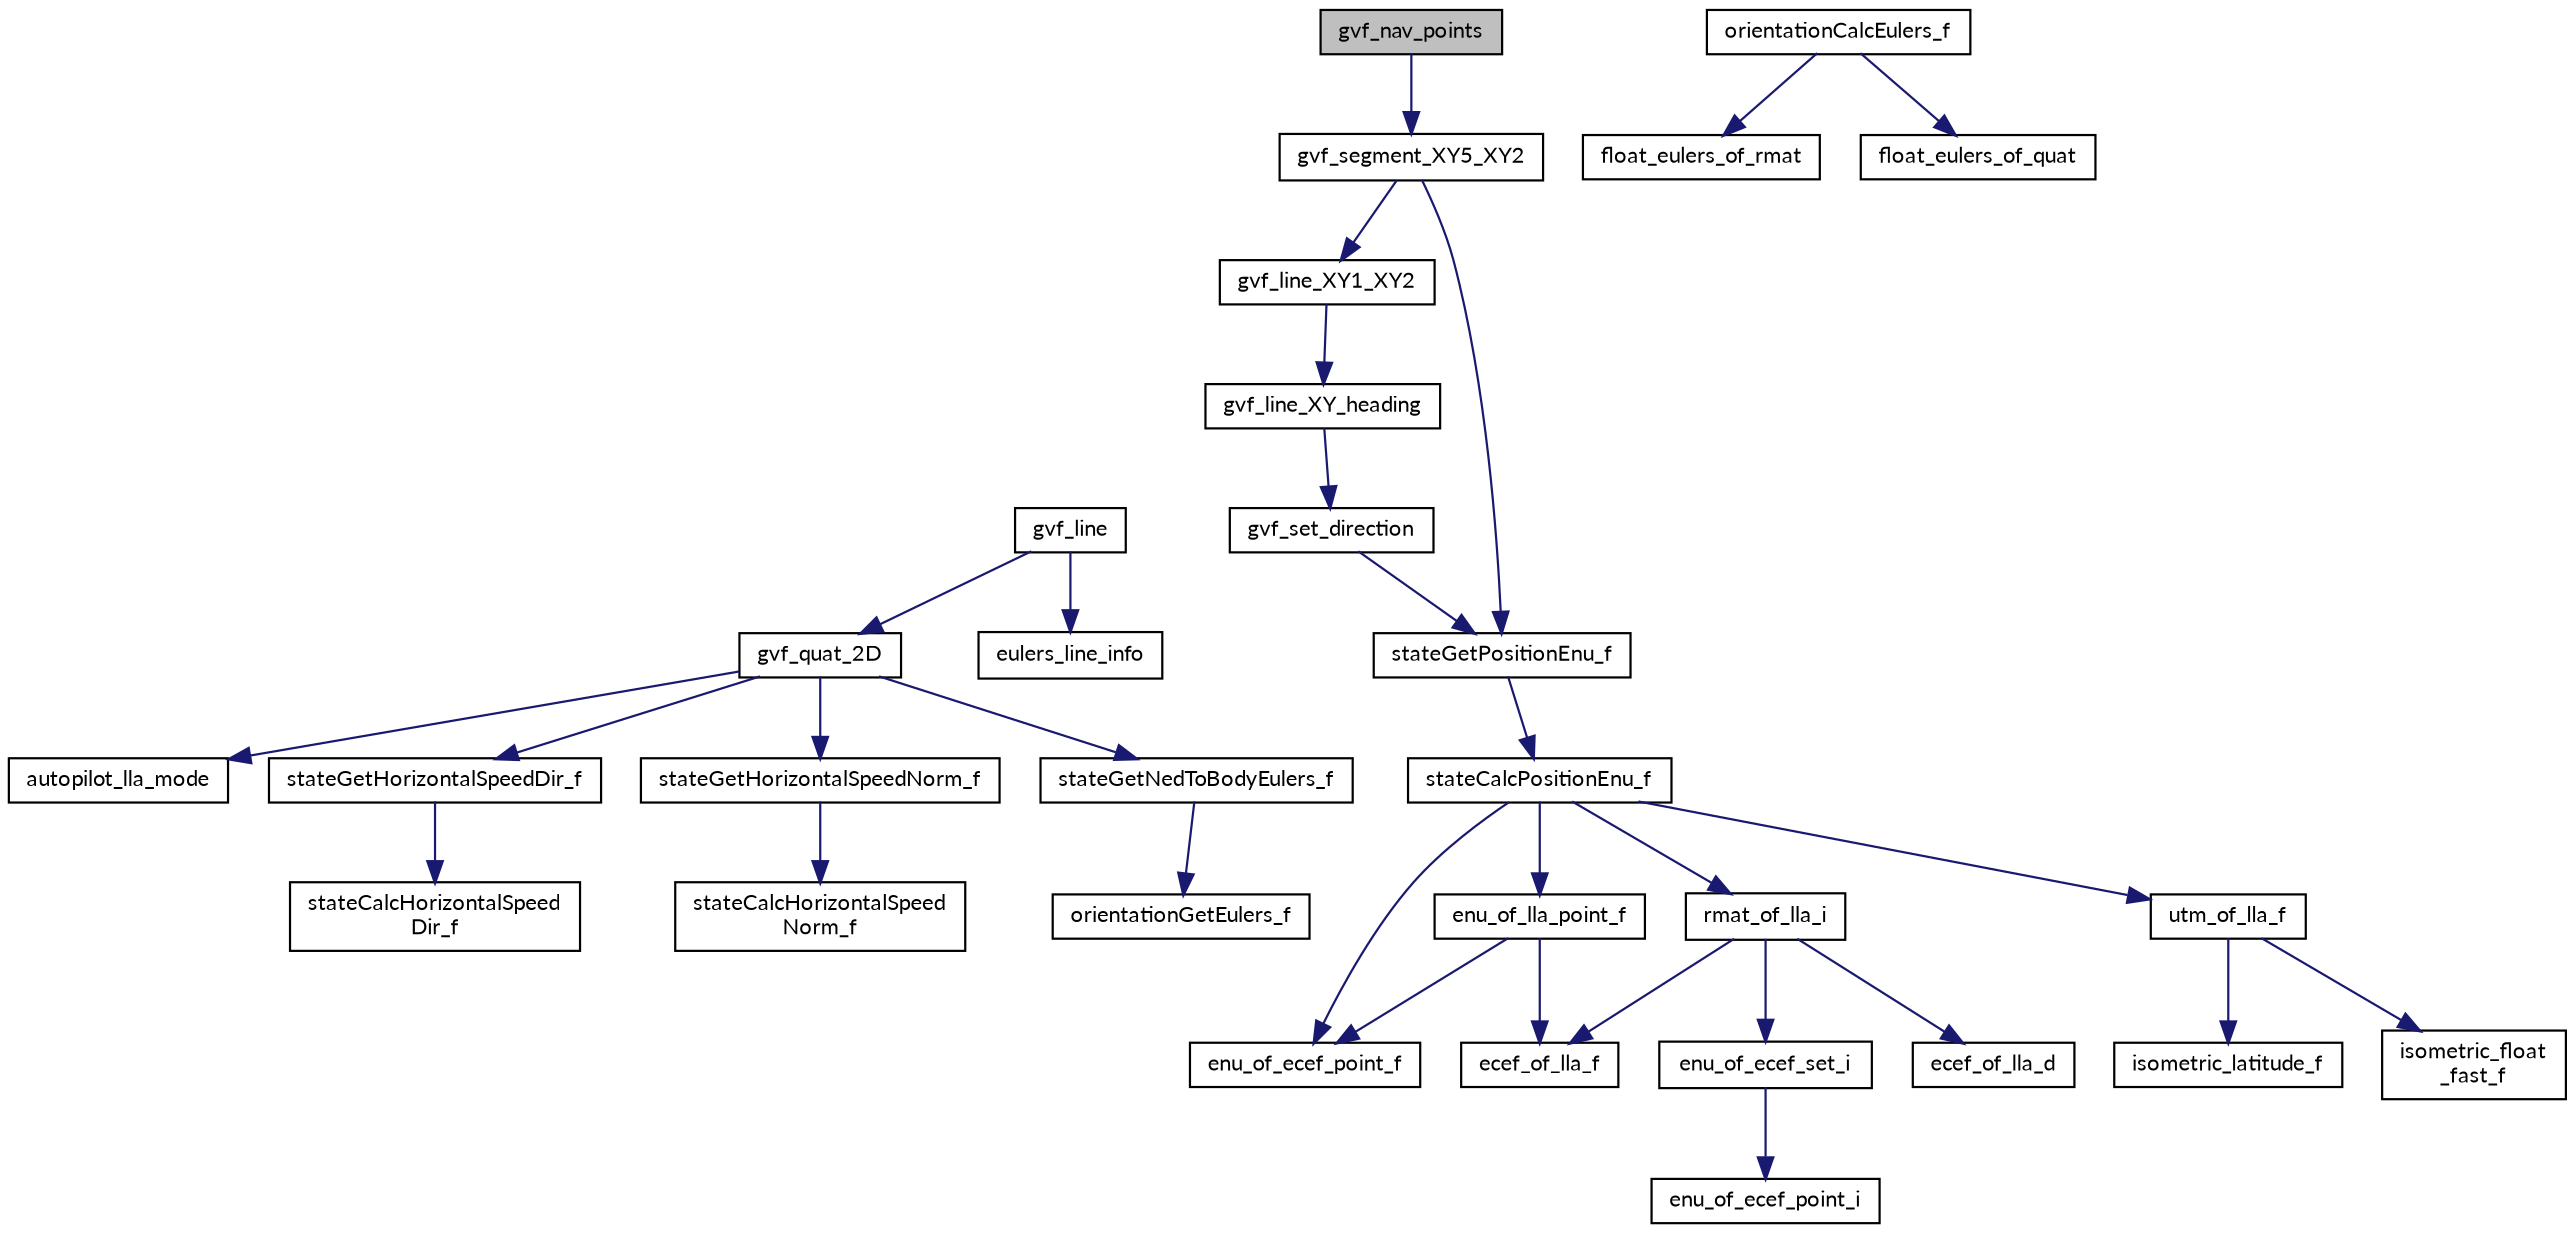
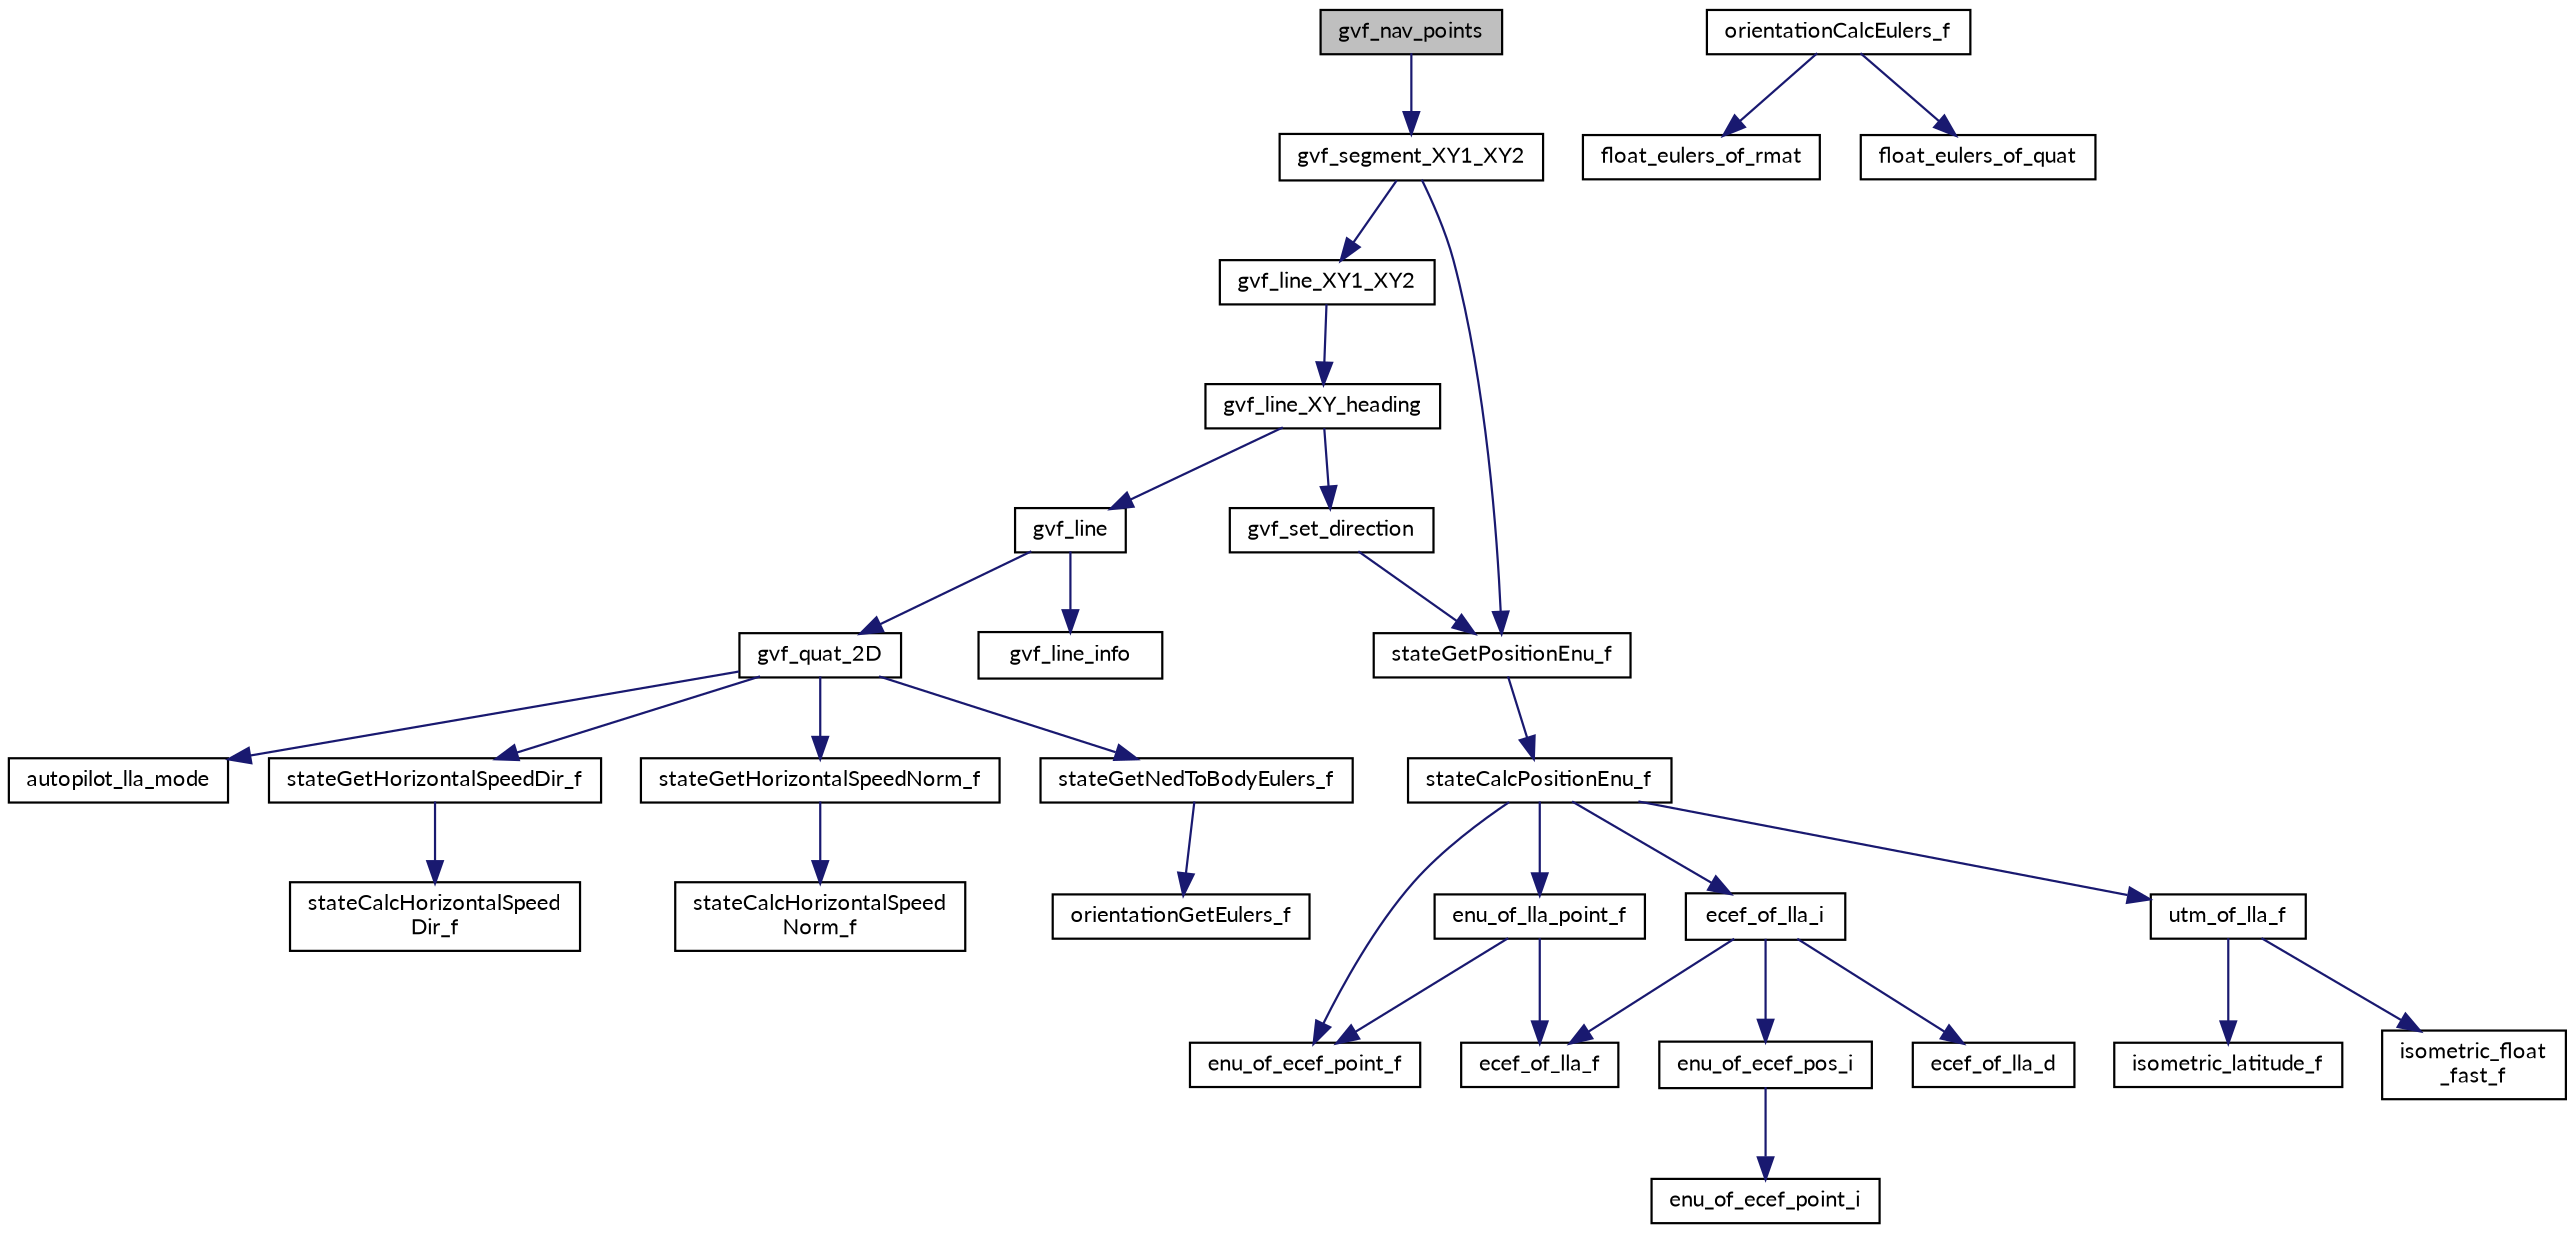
node "gvf_segment_XY5_XY2": label "gvf_segment_XY5_XY2" -> "gvf_segment_XY1_XY2"
edge "gvf_line_XY_heading" -> "gvf_line": added
node "eulers_line_info": label "eulers_line_info" -> "gvf_line_info"
node "rmat_of_lla_i": label "rmat_of_lla_i" -> "ecef_of_lla_i"
node "enu_of_ecef_set_i": label "enu_of_ecef_set_i" -> "enu_of_ecef_pos_i"
